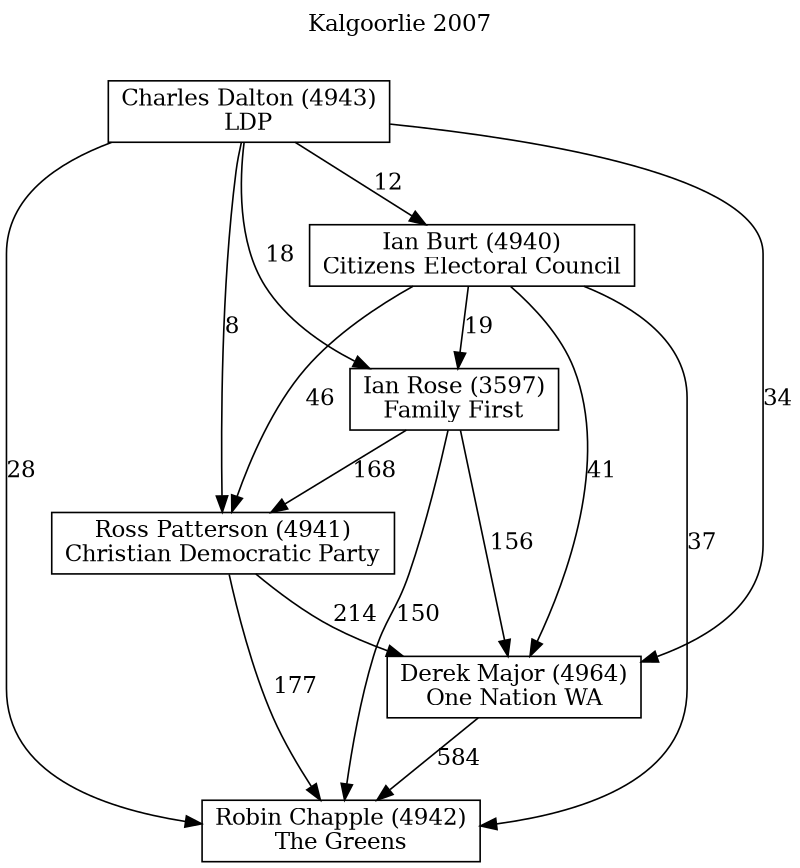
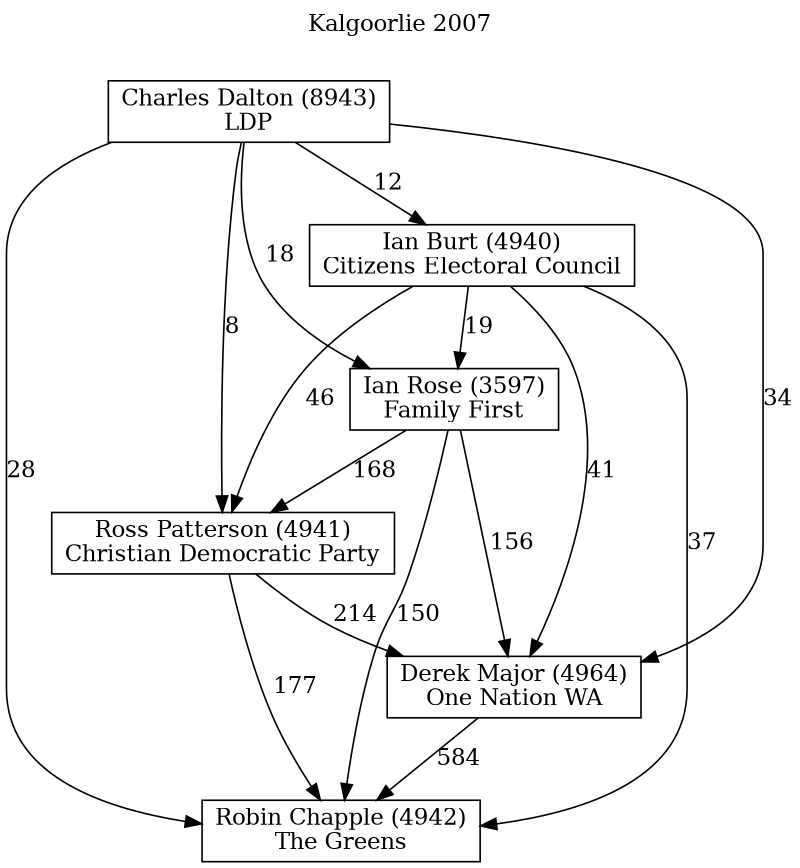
node "Charles Dalton (4943) LDP": label "Charles Dalton (4943) LDP" -> "Charles Dalton (8943) LDP"
